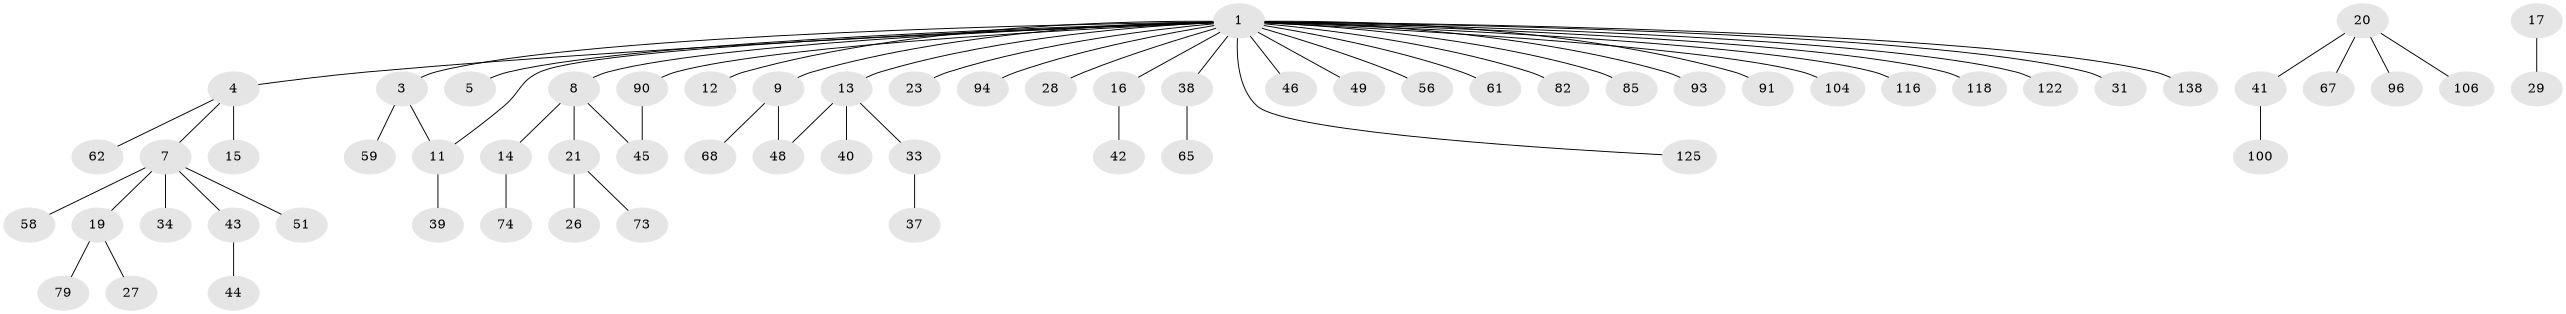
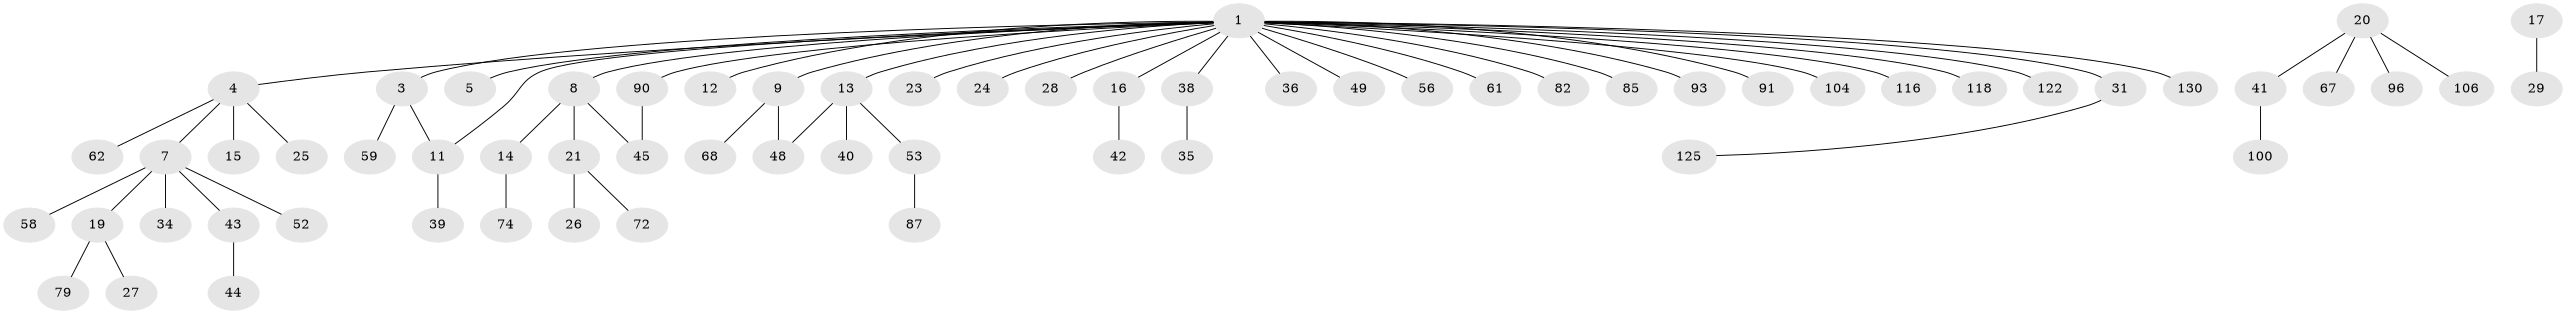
node "94": label "94" -> "24"
node "46": label "46" -> "36"
node "138": label "138" -> "130"
edge "1" -- "125": now "31" -- "125"
node "25": added
node "33": label "33" -> "53"
node "65": label "65" -> "35"
node "51": label "51" -> "52"
node "73": label "73" -> "72"
node "37": label "37" -> "87"
